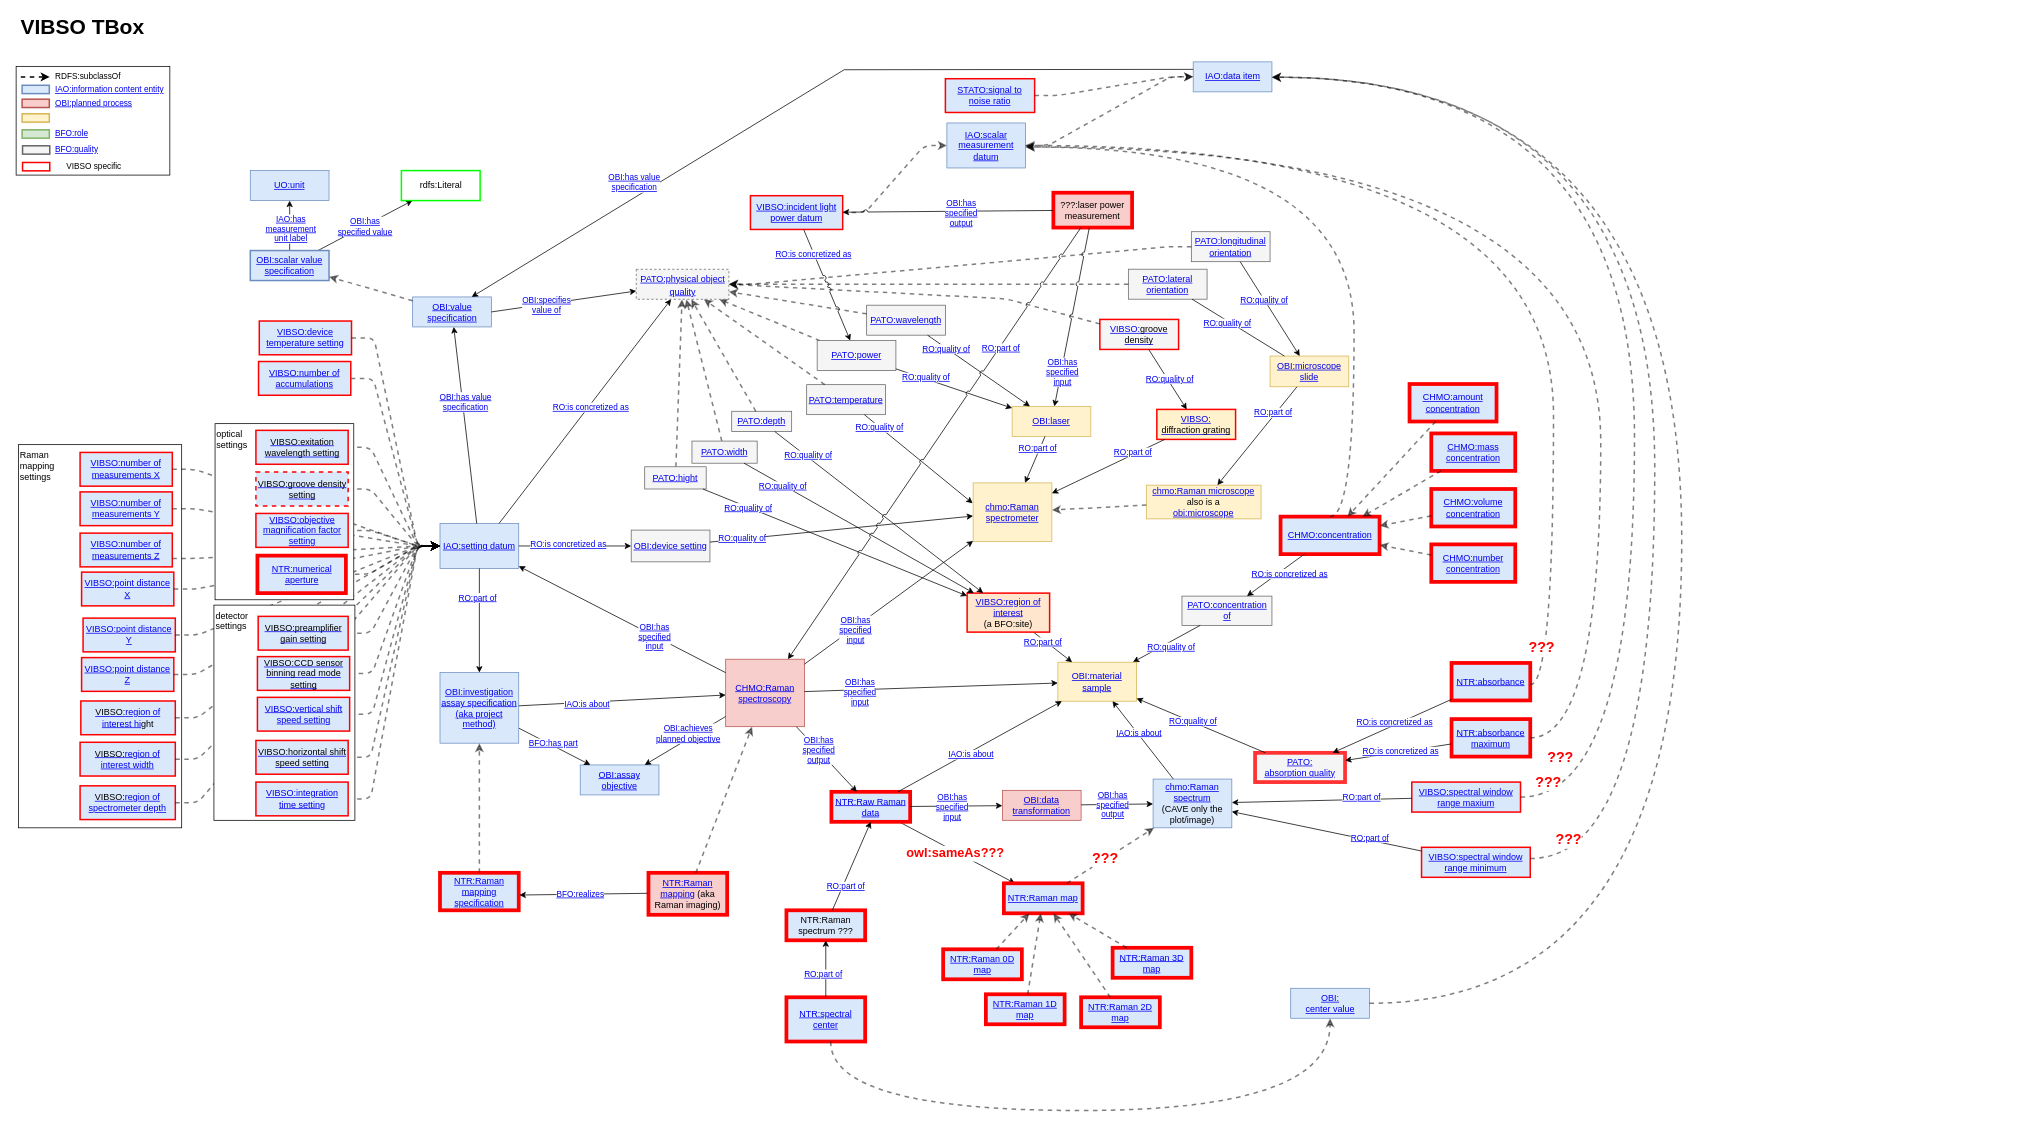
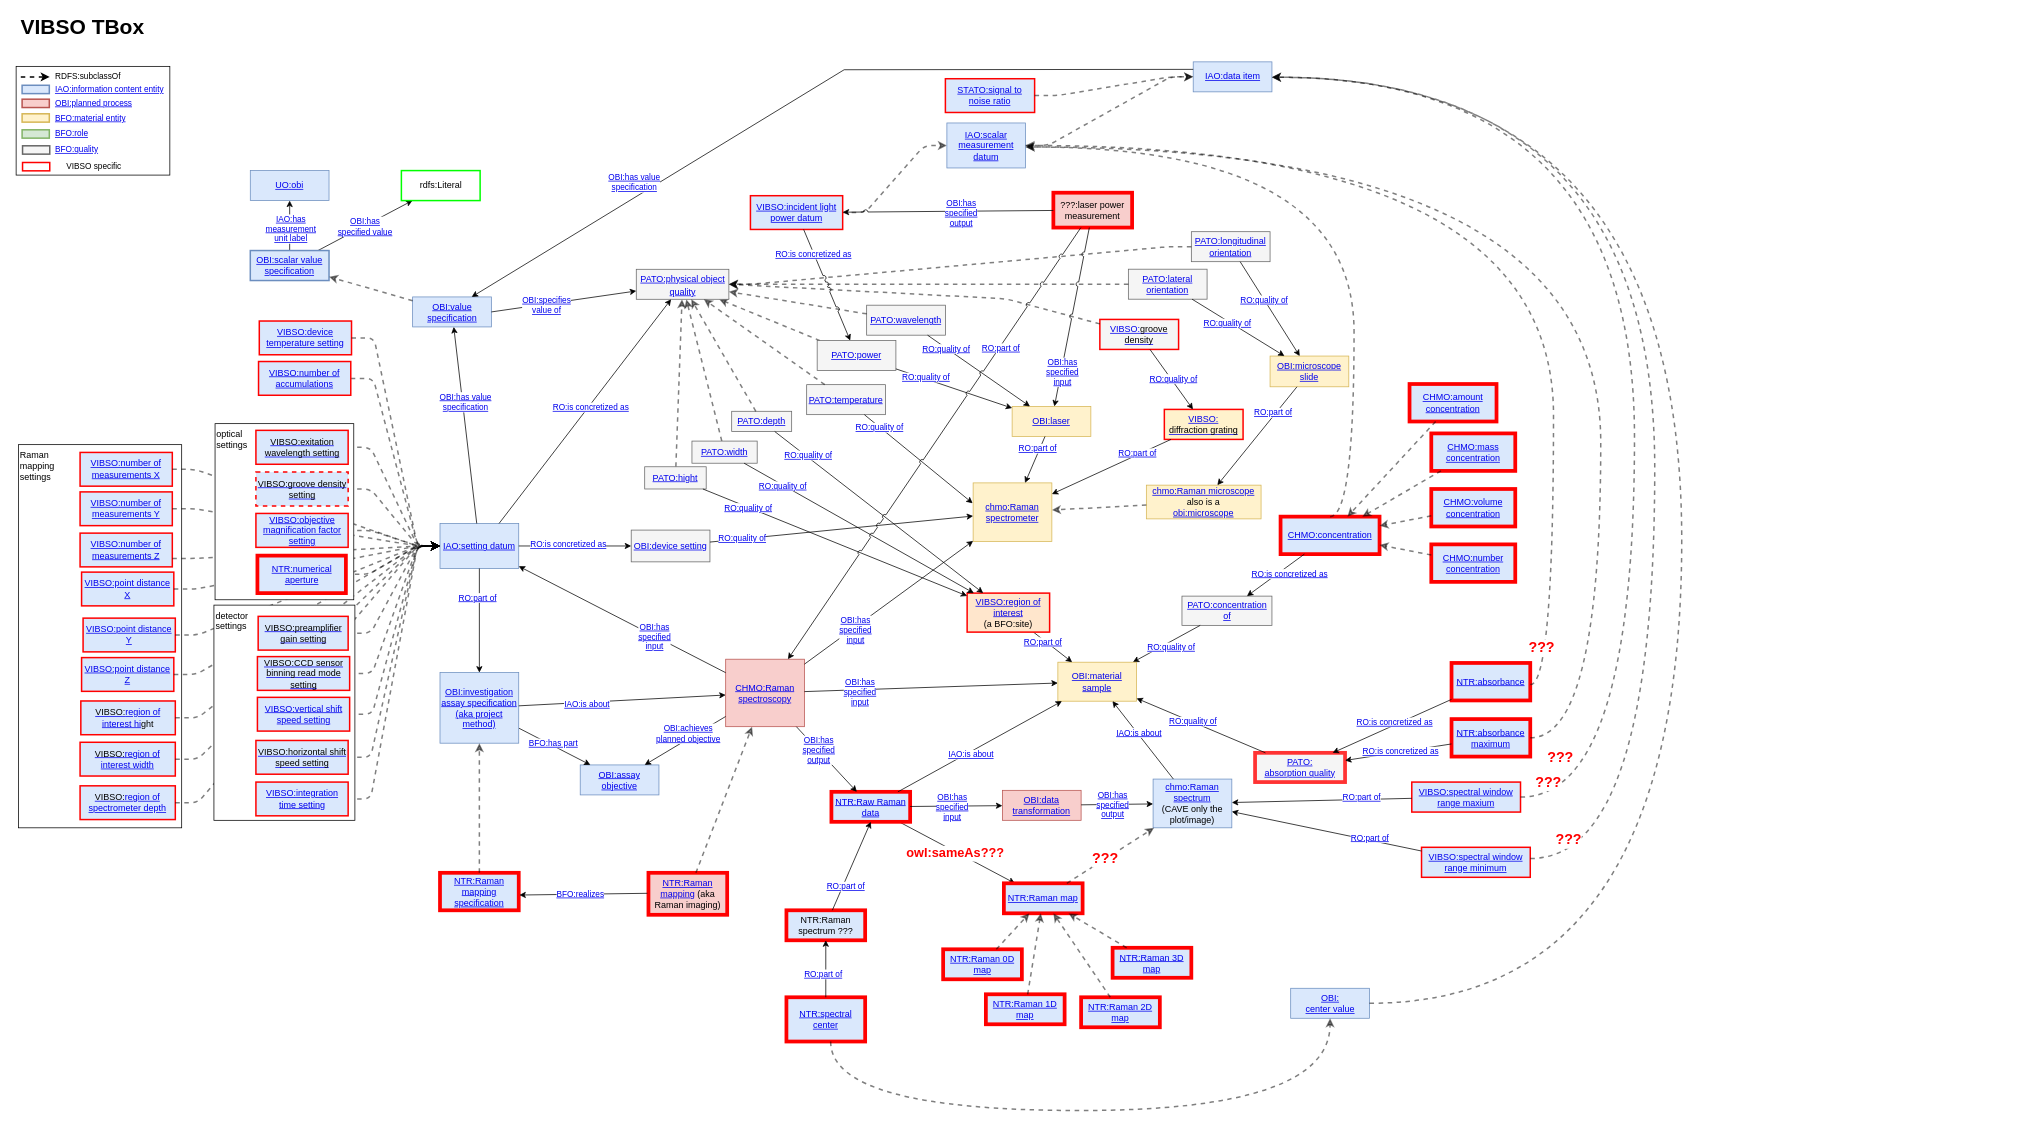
node "BFO:material entity": added
node "UO:unit": label "UO:unit" -> "UO:obi"
node "PATO:physical object quality": style dashed -> solid
edge "PATO:lateral orientation" -- "OBI:microscope slide": arrowhead none -> classic
node "VIBSO: diffraction grating": moved (1196, 425) -> (1204, 425)
